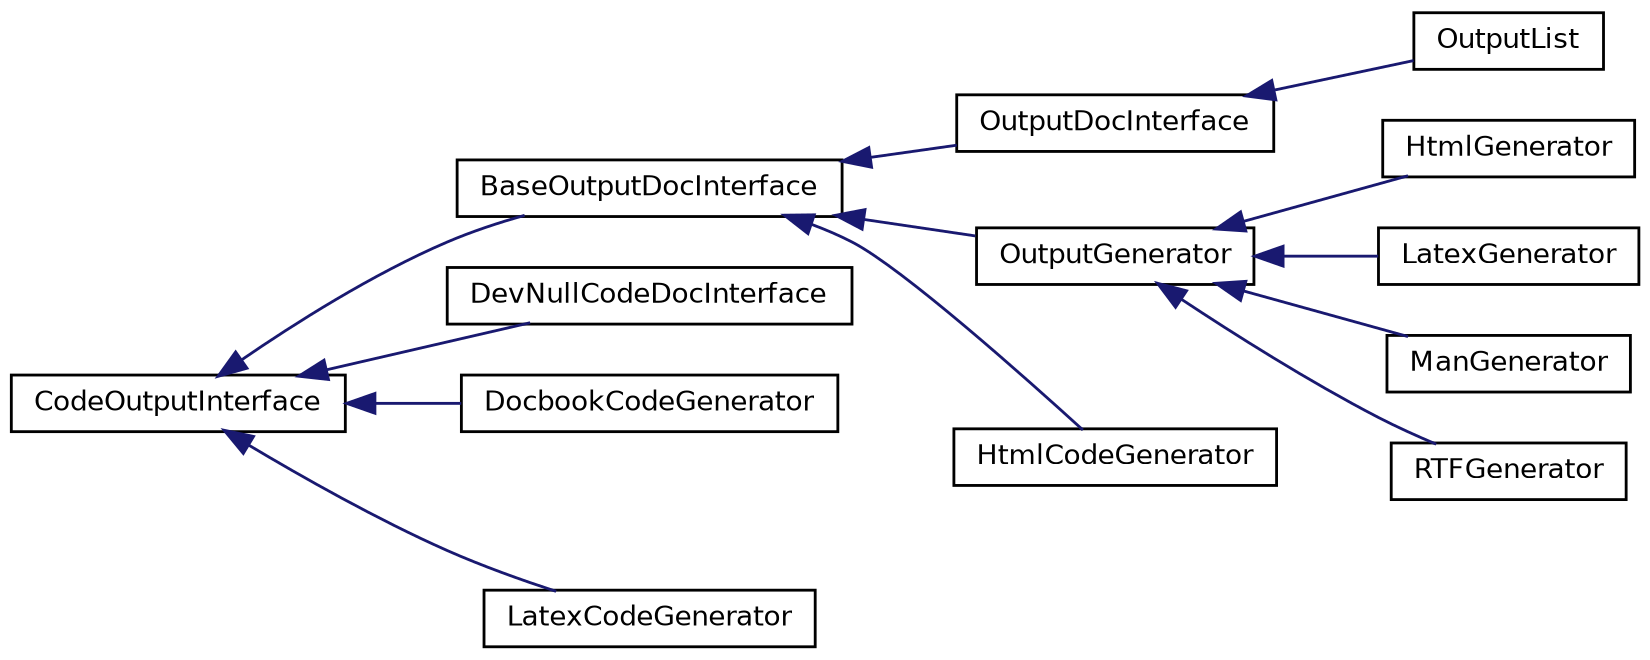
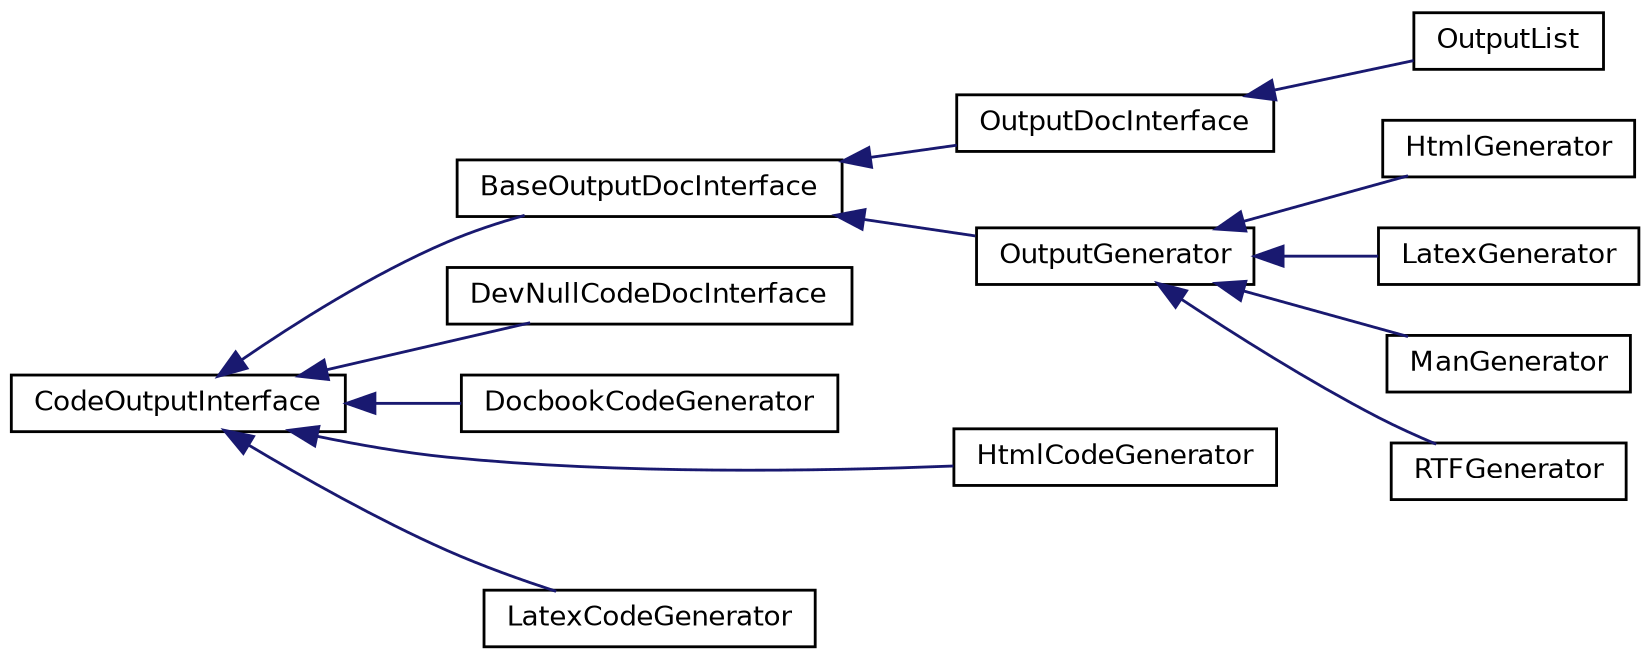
edge "HtmlCodeGenerator" -> "BaseOutputDocInterface": now "HtmlCodeGenerator" -> "CodeOutputInterface"
